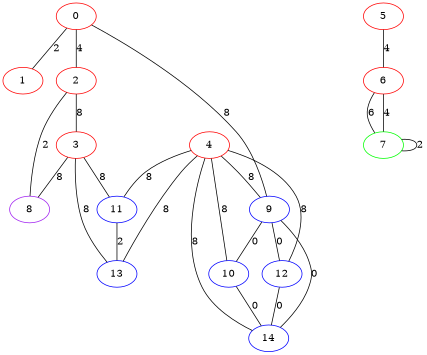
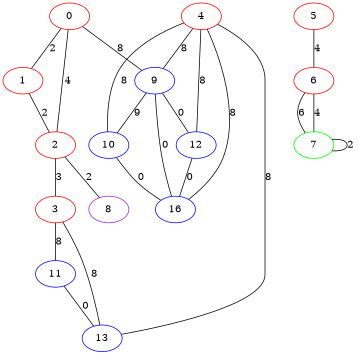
edge "1" -- "2": added, label "2"
edge "2" -- "3": label "8" -> "3"
edge "4" -- "11": removed, label "8"
edge "3" -- "8": removed, label "8"
edge "11" -- "13": label "2" -> "0"
edge "9" -- "10": label "0" -> "9"
node "14": label "14" -> "16"
